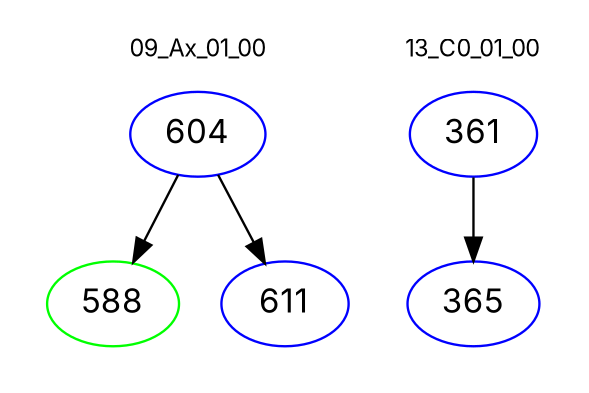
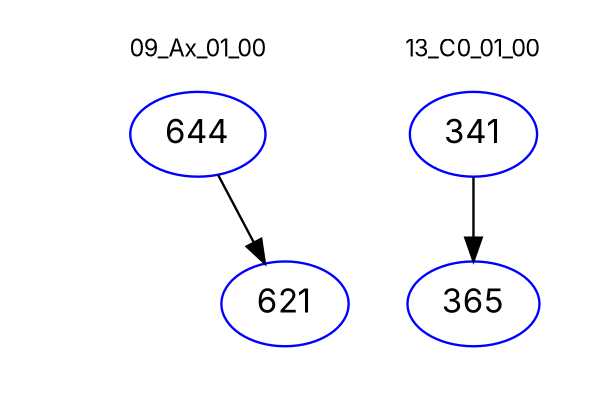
node "604": label "604" -> "644"
node "361": label "361" -> "341"
node "588": removed
node "611": label "611" -> "621"
